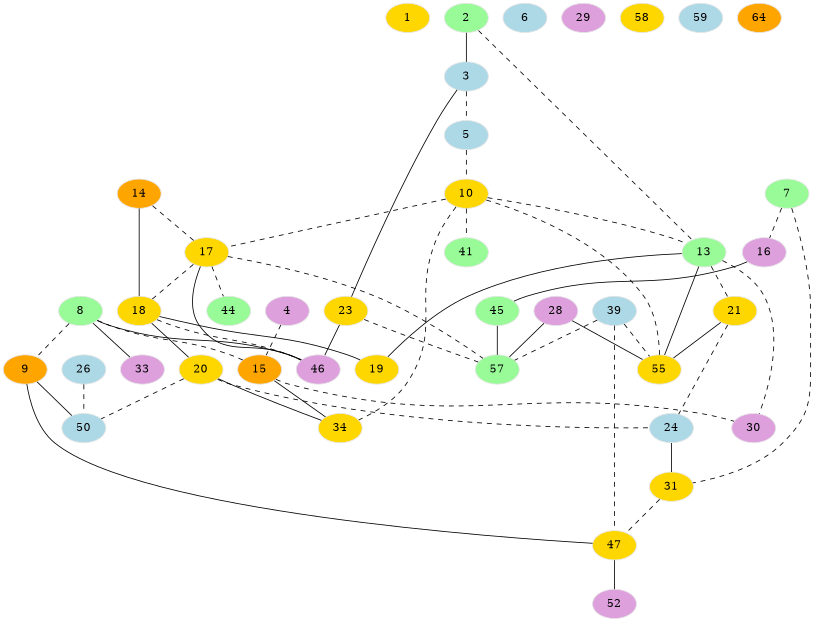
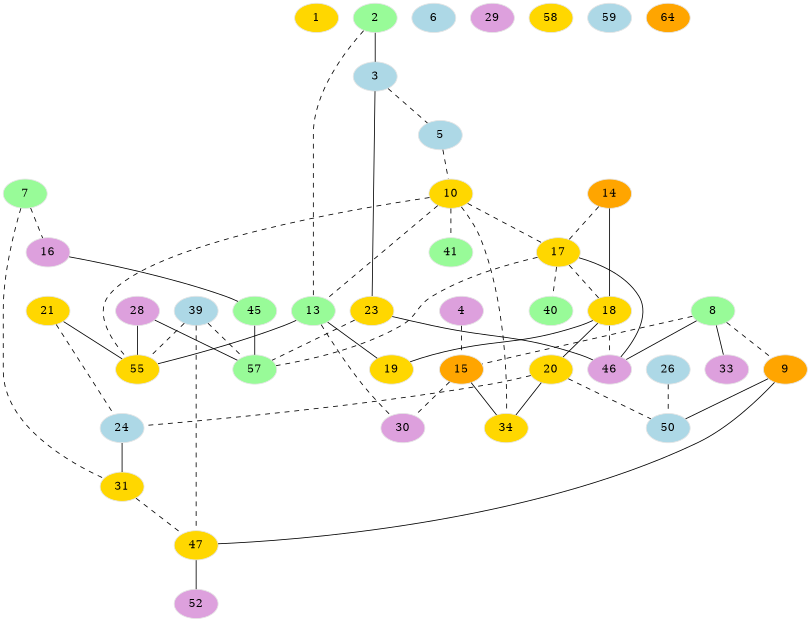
edge "13" -- "21": removed
node "44": label "44" -> "40"
